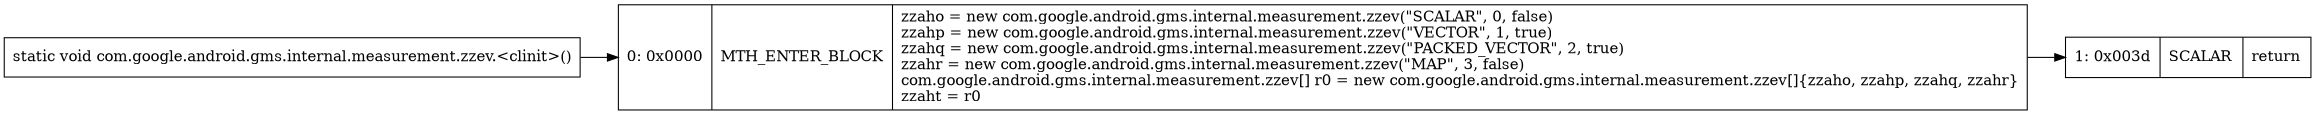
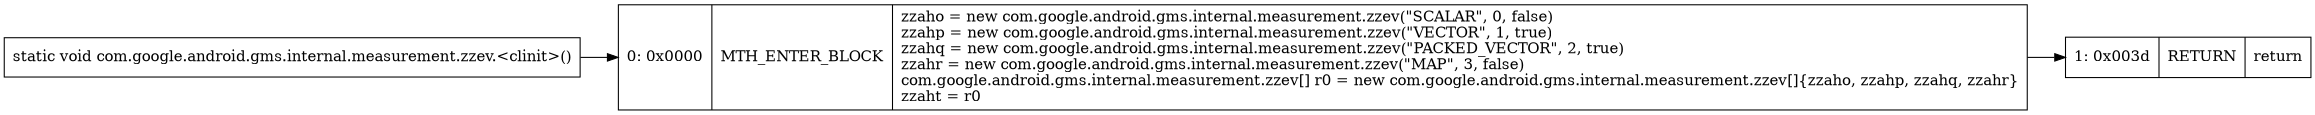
node "1: 0x003d": text "SCALAR" -> "RETURN"
